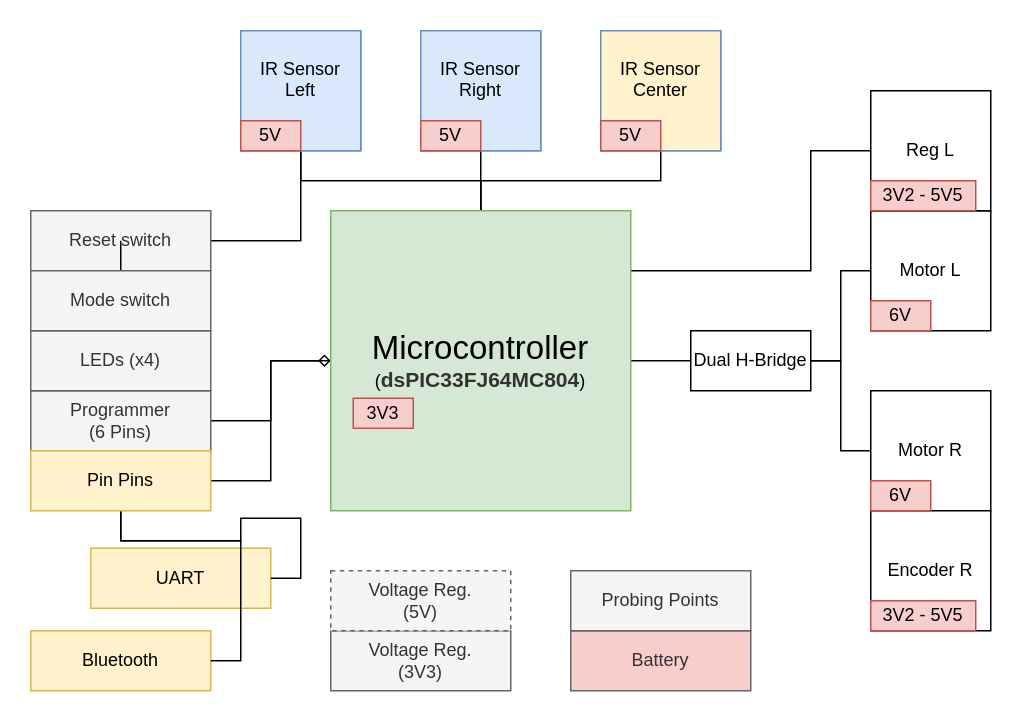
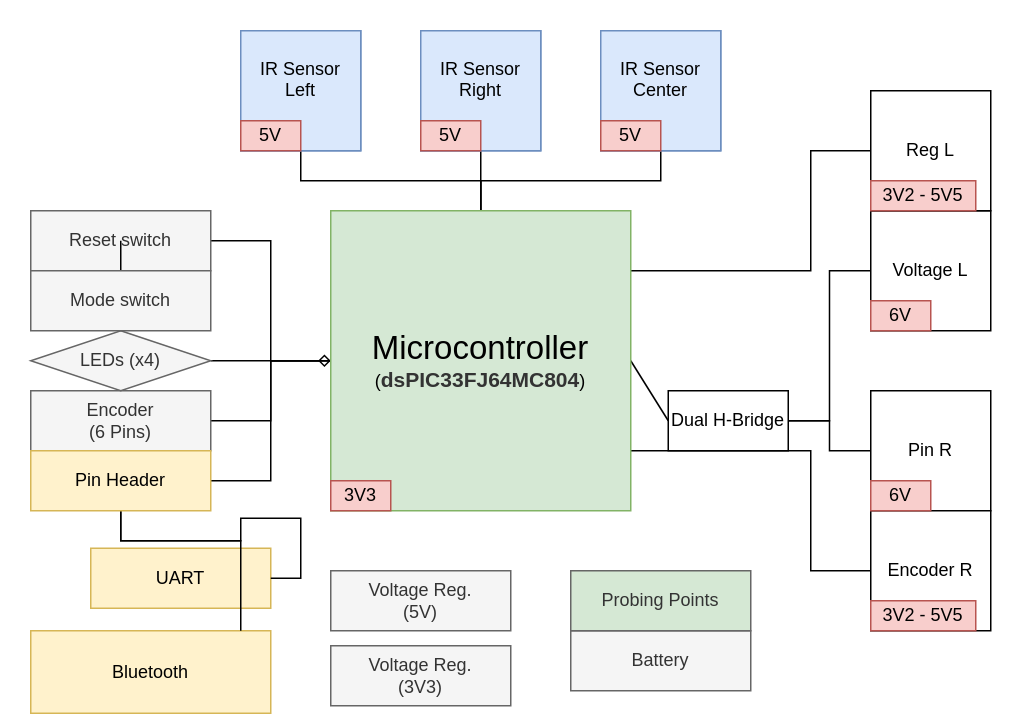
node "IR Sensor Center": fillcolor #fff2cc -> #dae8fc
edge "IR Sensor Left" -- "Reset switch": now "Microcontroller (dsPIC33FJ64MC804)" -- "Reset switch"
node "Motor L": label "Motor L" -> "Voltage L"
node "LEDs (x4)": shape rectangle -> diamond
edge "LEDs (x4)" -- "Microcontroller (dsPIC33FJ64MC804)": added
node "Dual H-Bridge": moved (751, 361) -> (728, 421)
node "3V3": moved (383, 413) -> (361, 496)
node "Programmer (6 Pins)": label "Programmer (6 Pins)" -> "Encoder (6 Pins)"
edge "Microcontroller (dsPIC33FJ64MC804)" -- "Encoder R": added
node "Motor R": label "Motor R" -> "Pin R"
node "Pin Pins": label "Pin Pins" -> "Pin Header"
node "Voltage Reg. (5V)": style dashed -> solid
node "Probing Points": fillcolor #f5f5f5 -> #d5e8d4
node "Bluetooth": size 180x60 -> 240x83
node "Voltage Reg. (3V3)": moved (421, 661) -> (421, 676)
node "Battery": fillcolor #f8cecc -> #f5f5f5
